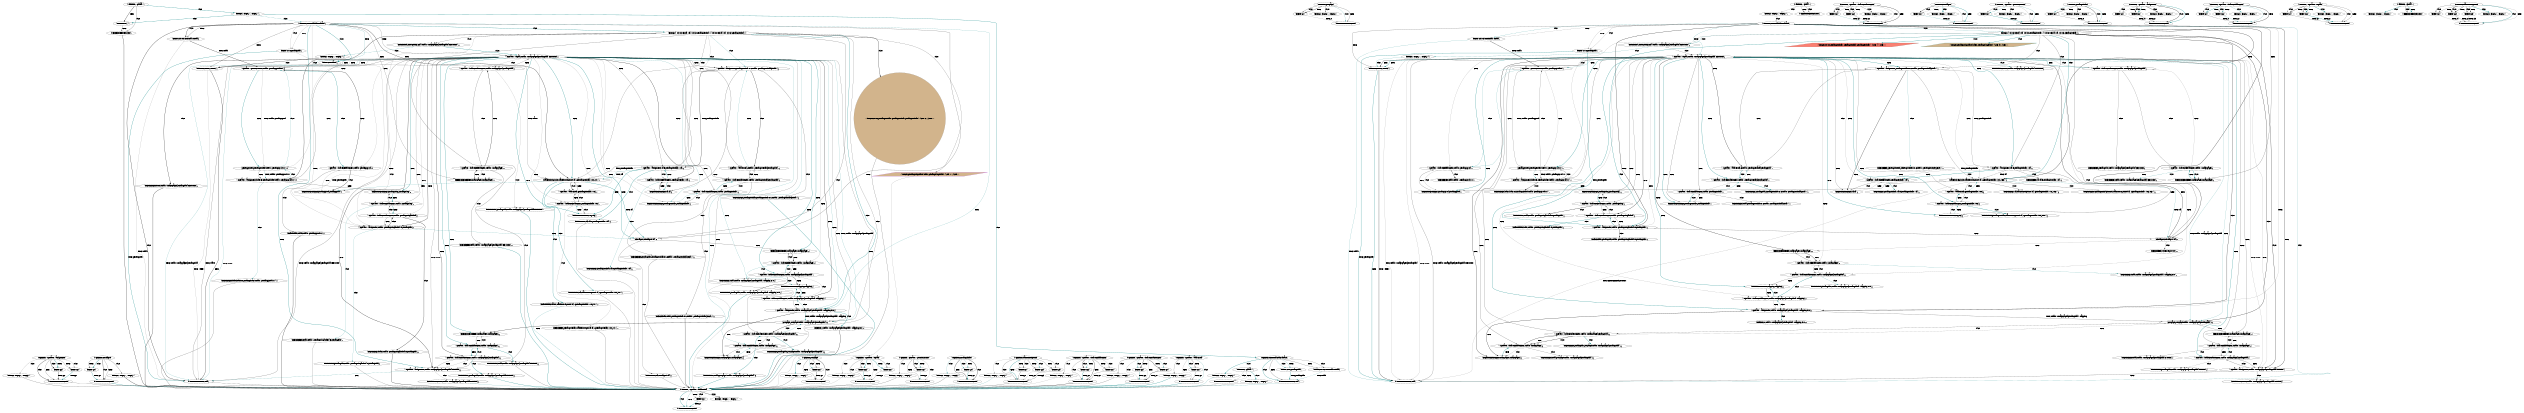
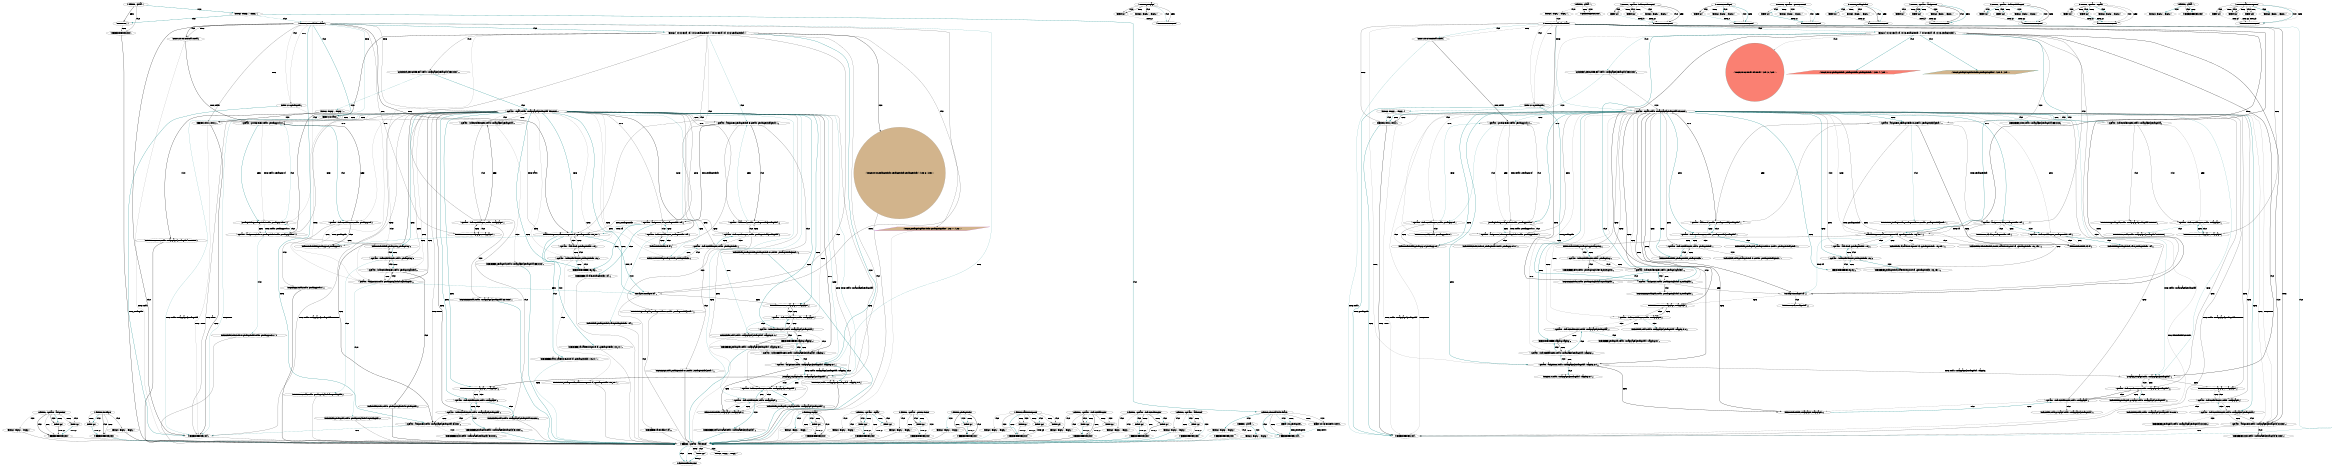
node "<(LOCAL,struct xenvif* vif: xenvif*)<SUB>3</SUB>>": added
